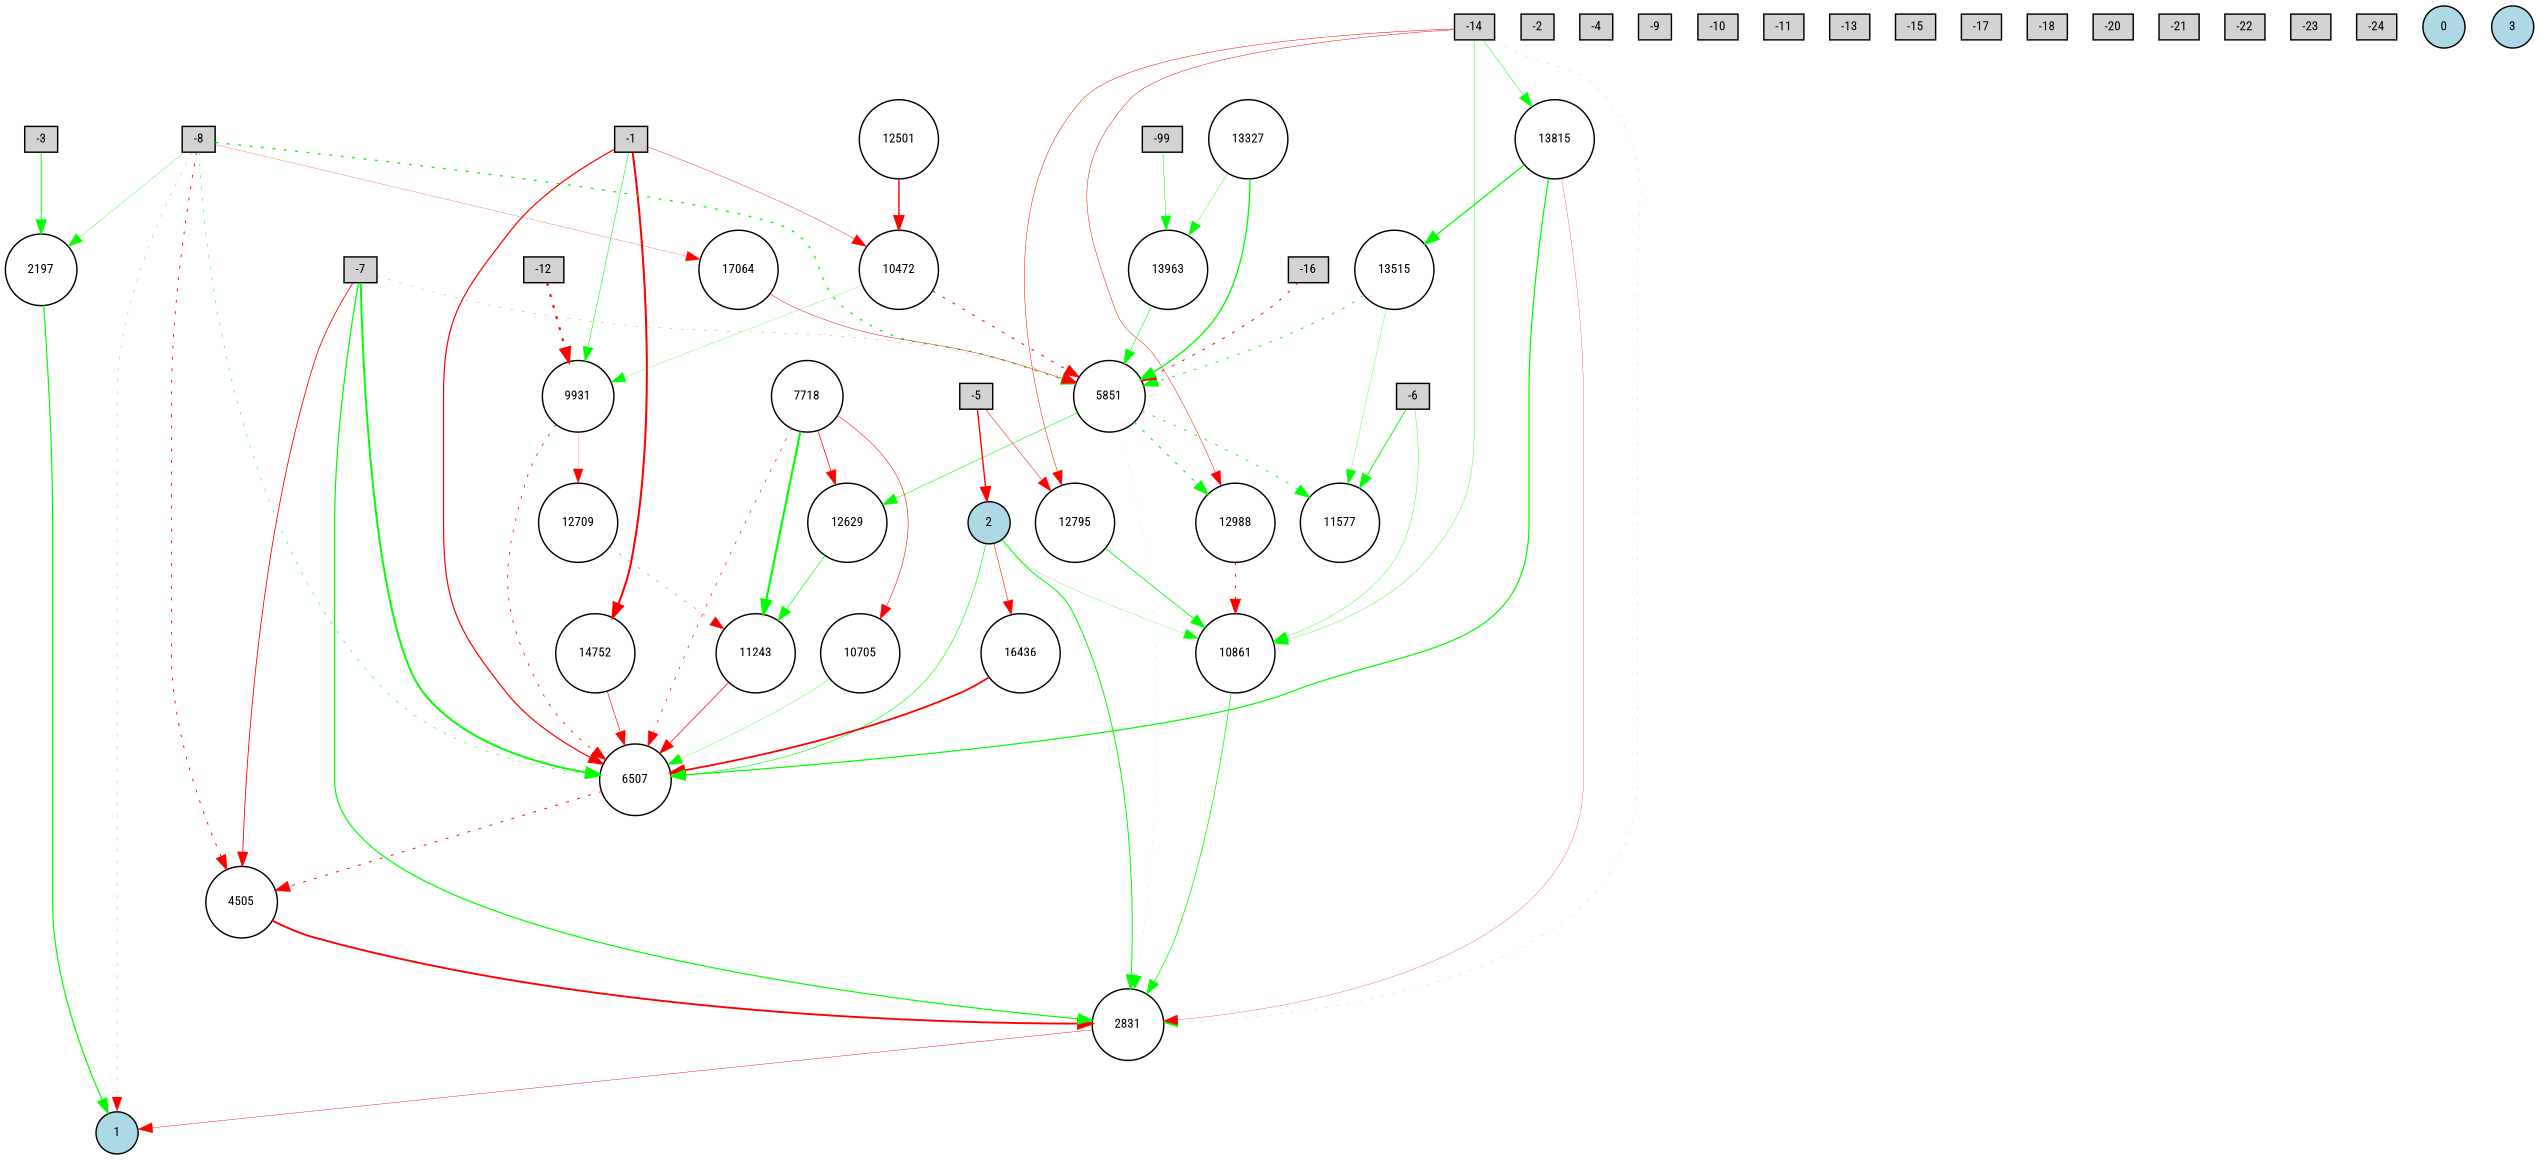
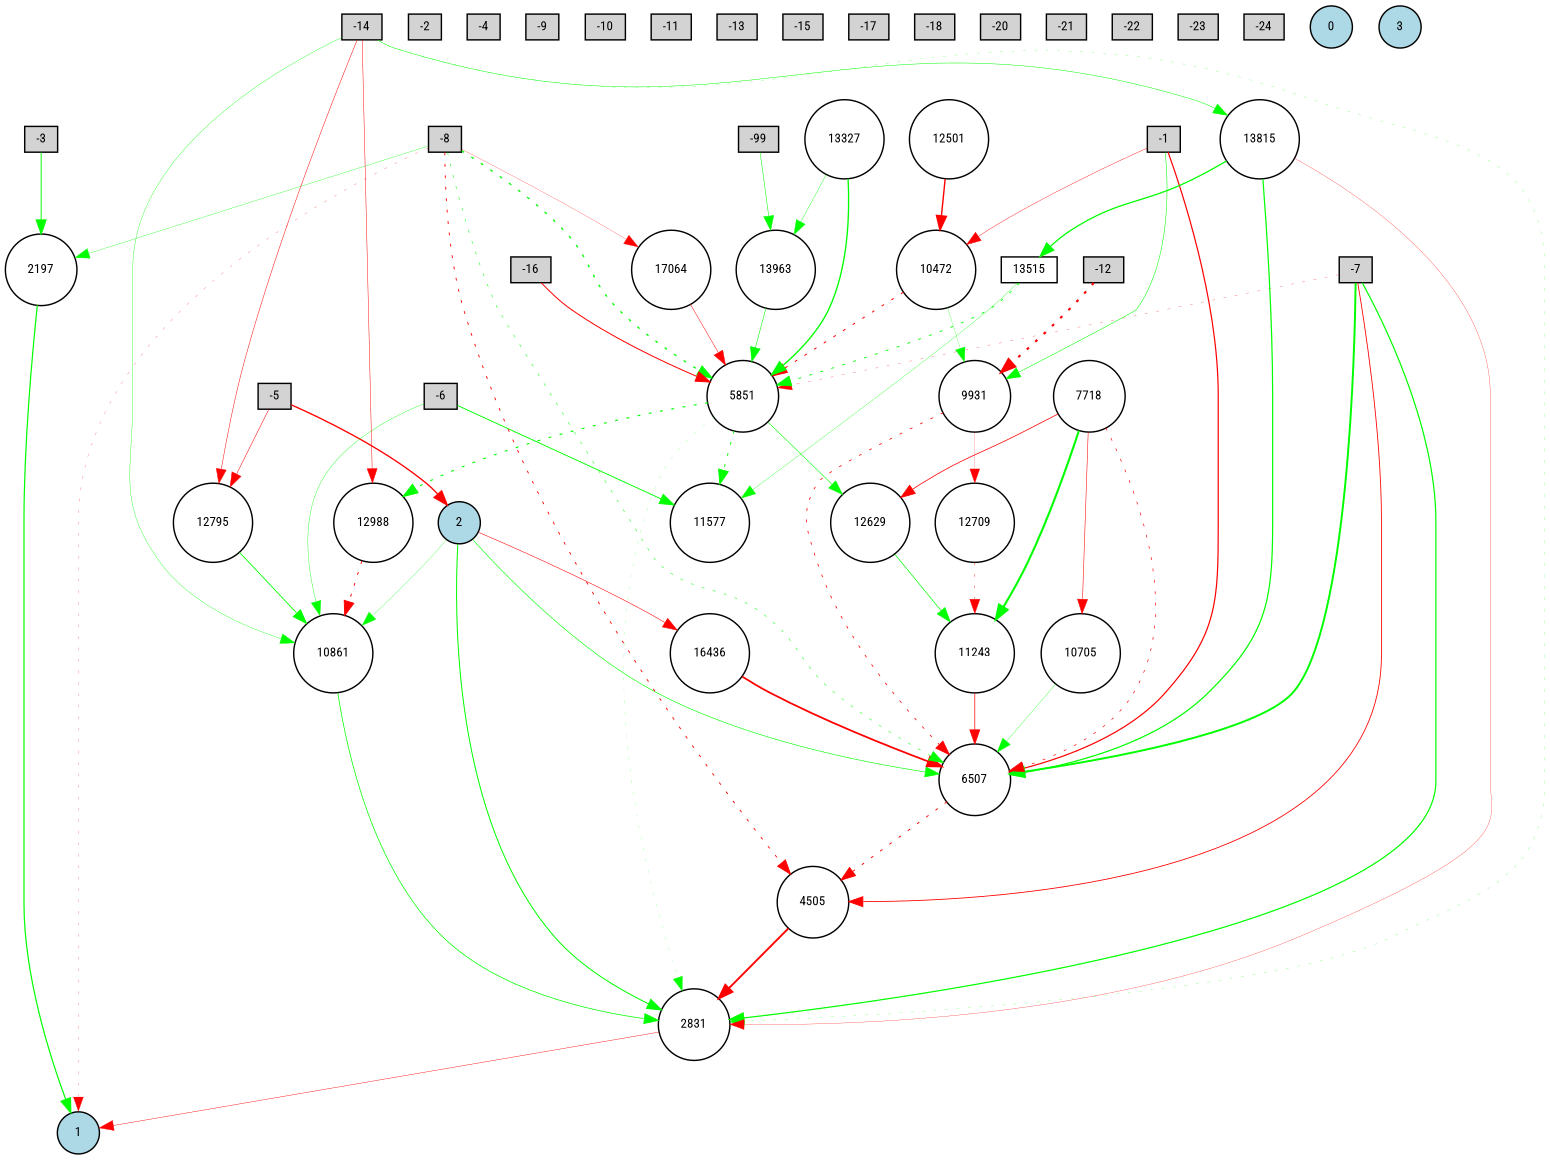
node "13515": shape circle -> box
edge "-16" -> "5851": style dotted -> solid
node "14752": removed
